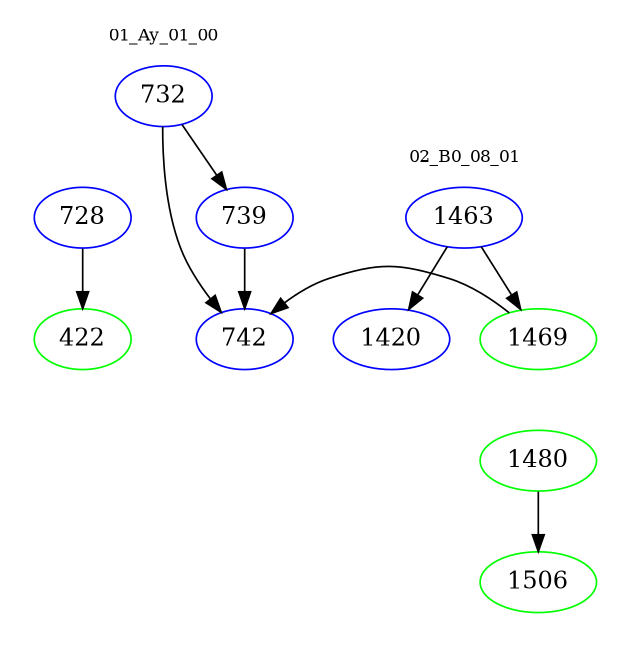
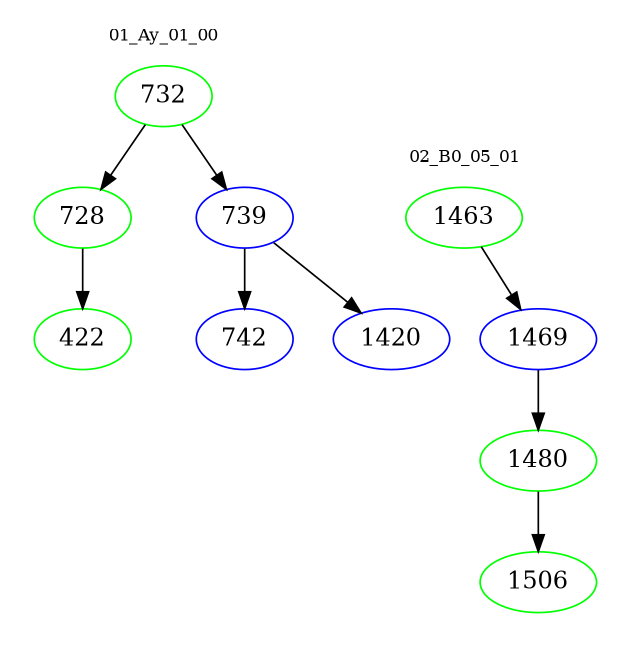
node "732": color blue -> green
cluster "02_B0_08_01": label "02_B0_08_01" -> "02_B0_05_01"
edge "732" -> "742": now "732" -> "728"
node "728": color blue -> green
node "1463": color blue -> green
edge "1463" -> "1420": now "739" -> "1420"
edge "1469" -> "742": now "1469" -> "1480"
node "1469": color green -> blue
